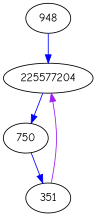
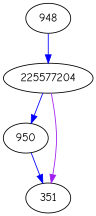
node "750": label "750" -> "950"
edge "351" -> "225577204": reversed
